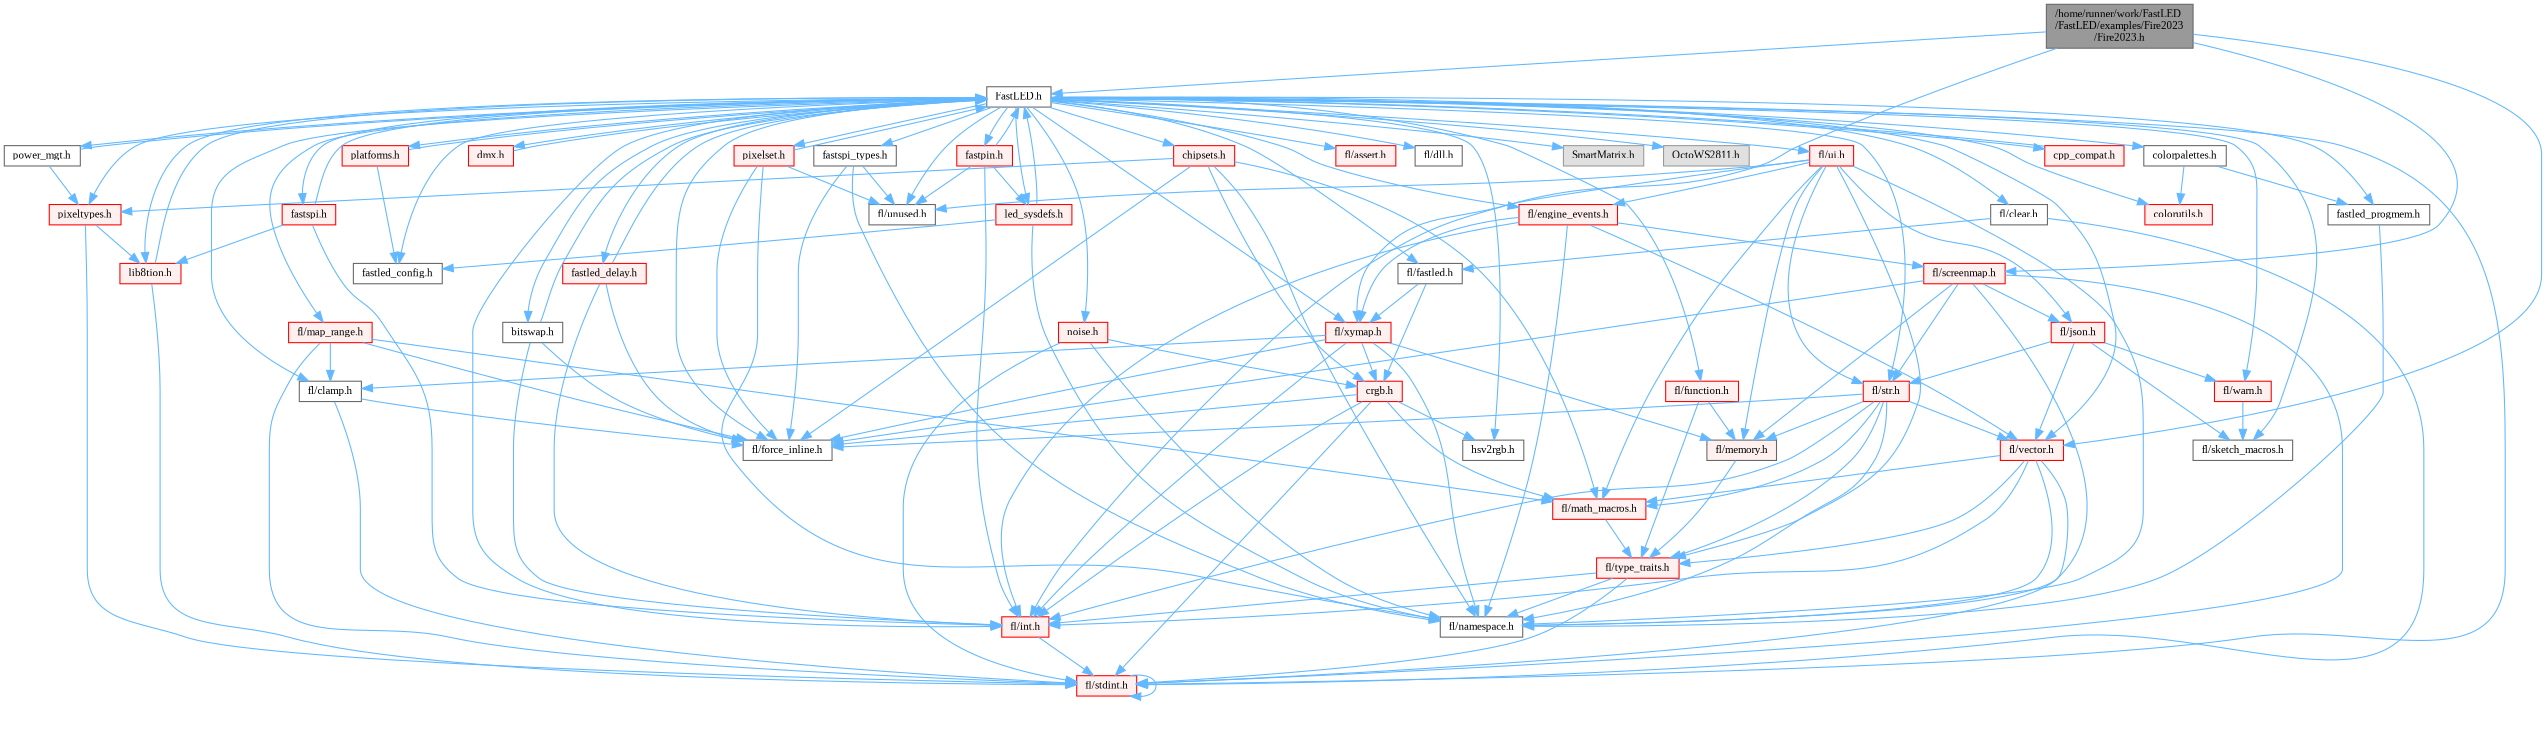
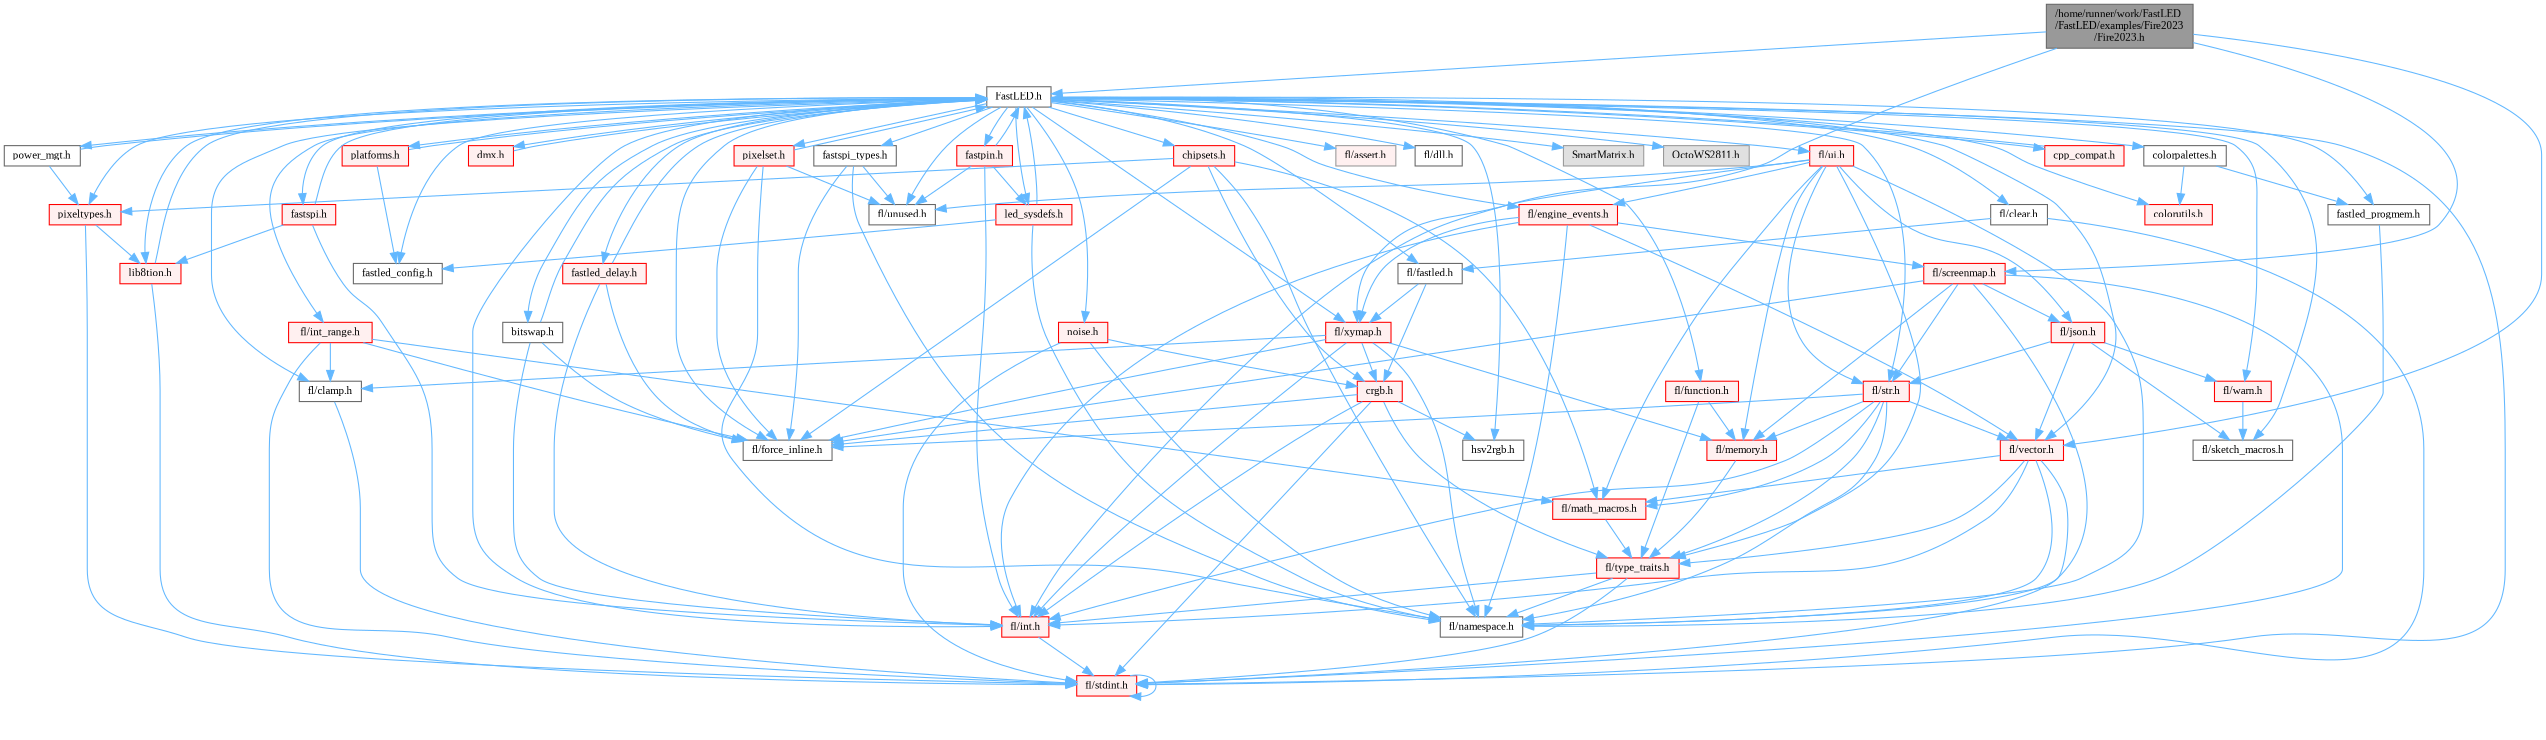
node "fl/assert.h": color red -> grey60
node "fl/map_range.h": label "fl/map_range.h" -> "fl/int_range.h"
edge "fl/clamp.h" -> "fl/force_inline.h": removed
node "fl/memory.h": color grey40 -> red
edge "crgb.h" -> "fl/math_macros.h": now "crgb.h" -> "fl/type_traits.h"
